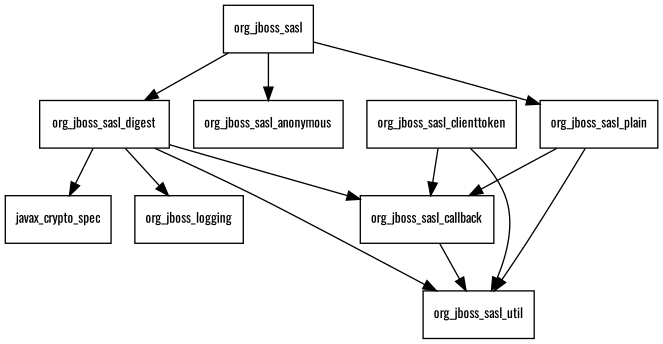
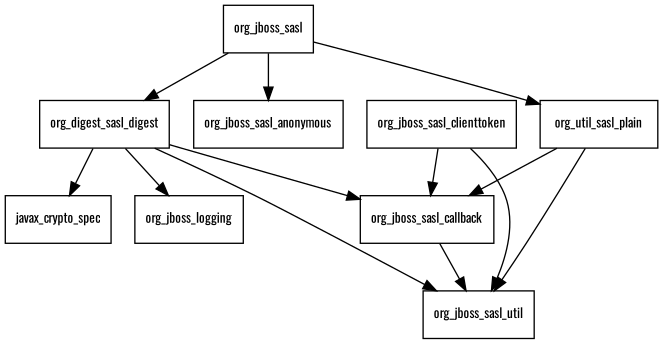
node "org_jboss_sasl_digest": label "org_jboss_sasl_digest" -> "org_digest_sasl_digest"
node "org_jboss_sasl_plain": label "org_jboss_sasl_plain" -> "org_util_sasl_plain"
